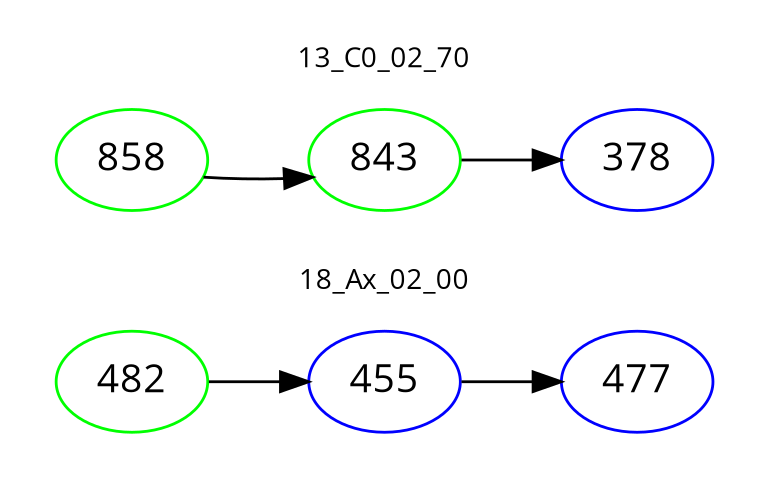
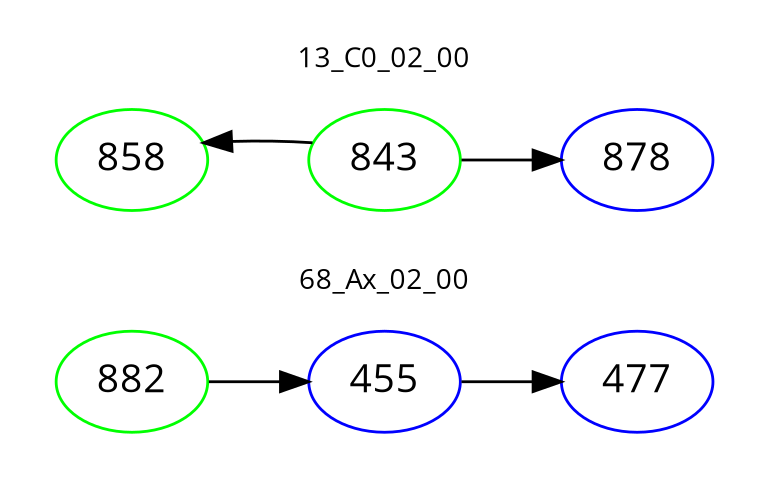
cluster "13_C0_02_70": label "13_C0_02_70" -> "13_C0_02_00"
node "378": label "378" -> "878"
edge "858" -> "843": reversed
cluster "18_Ax_02_00": label "18_Ax_02_00" -> "68_Ax_02_00"
node "482": label "482" -> "882"
